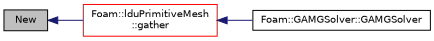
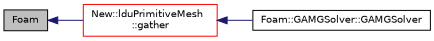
node "New": label "New" -> "Foam"
node "Foam::lduPrimitiveMesh ::gather": label "Foam::lduPrimitiveMesh ::gather" -> "New::lduPrimitiveMesh ::gather"
